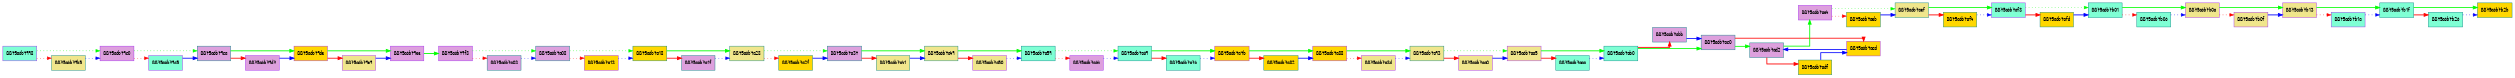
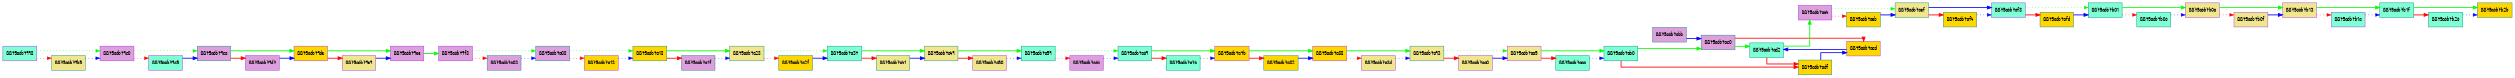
edge "BB75a6b7aef" -> "BB75a6b7af8": color green -> blue
edge "BB75a6b7ab0" -> "BB75a6b7abb": now "BB75a6b7ab0" -> "BB75a6b7adf"
node "BB75a6b7ad2": fillcolor plum -> aquamarine
node "BB75a6b7a37": fillcolor plum -> aquamarine
